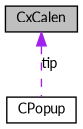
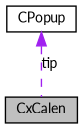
edge "CPopup" -> "CxCalen": reversed
